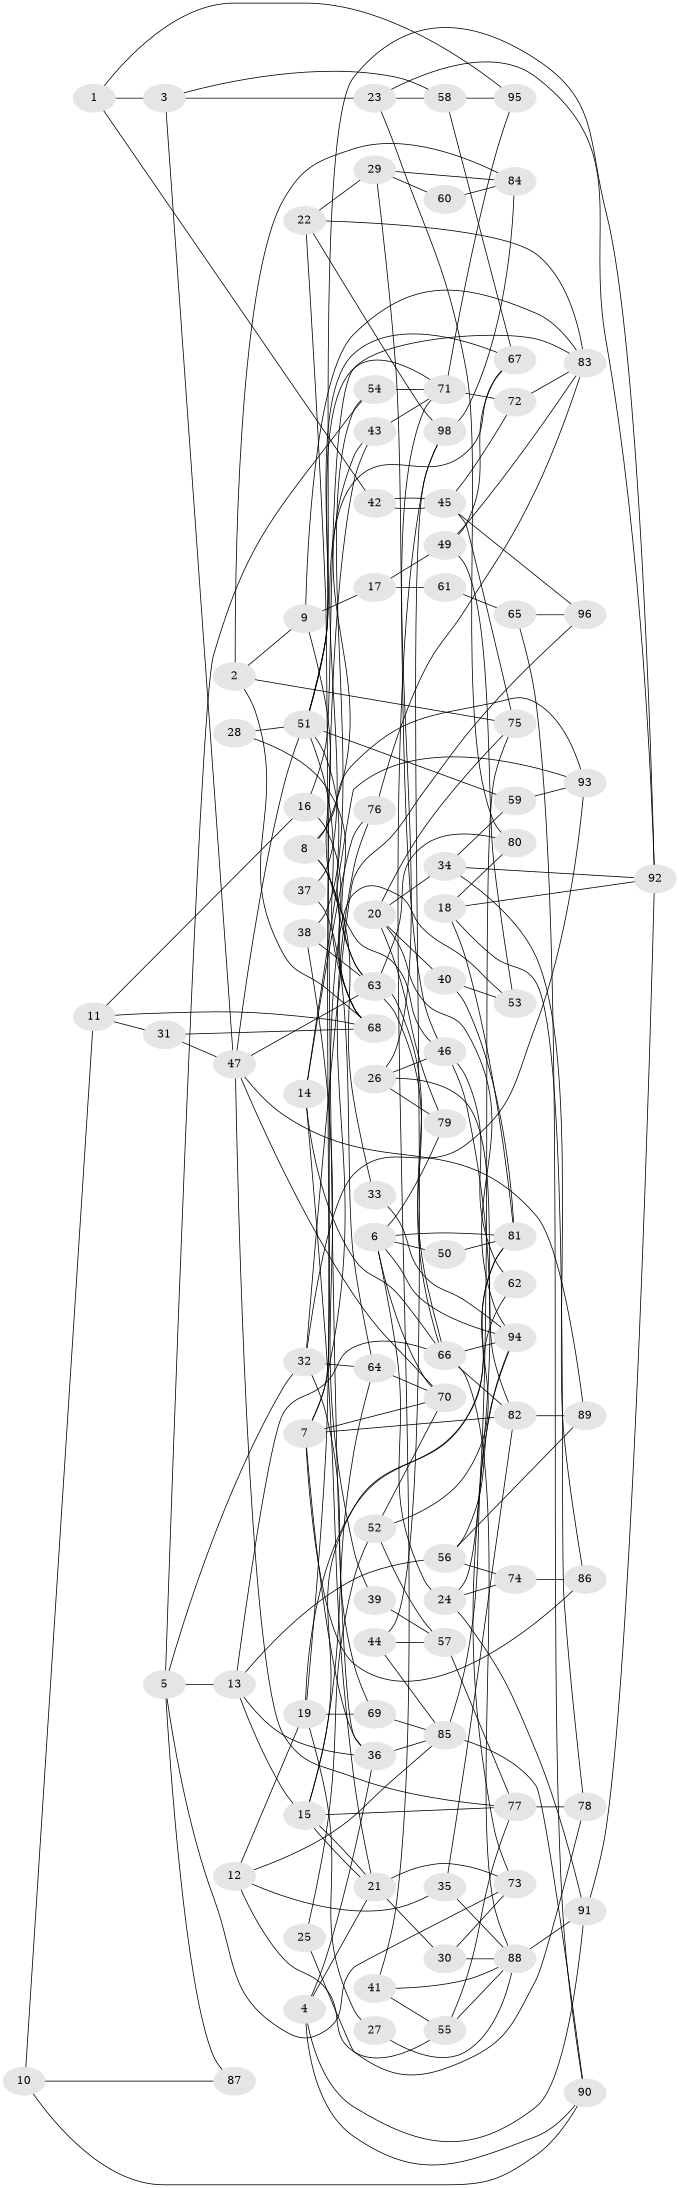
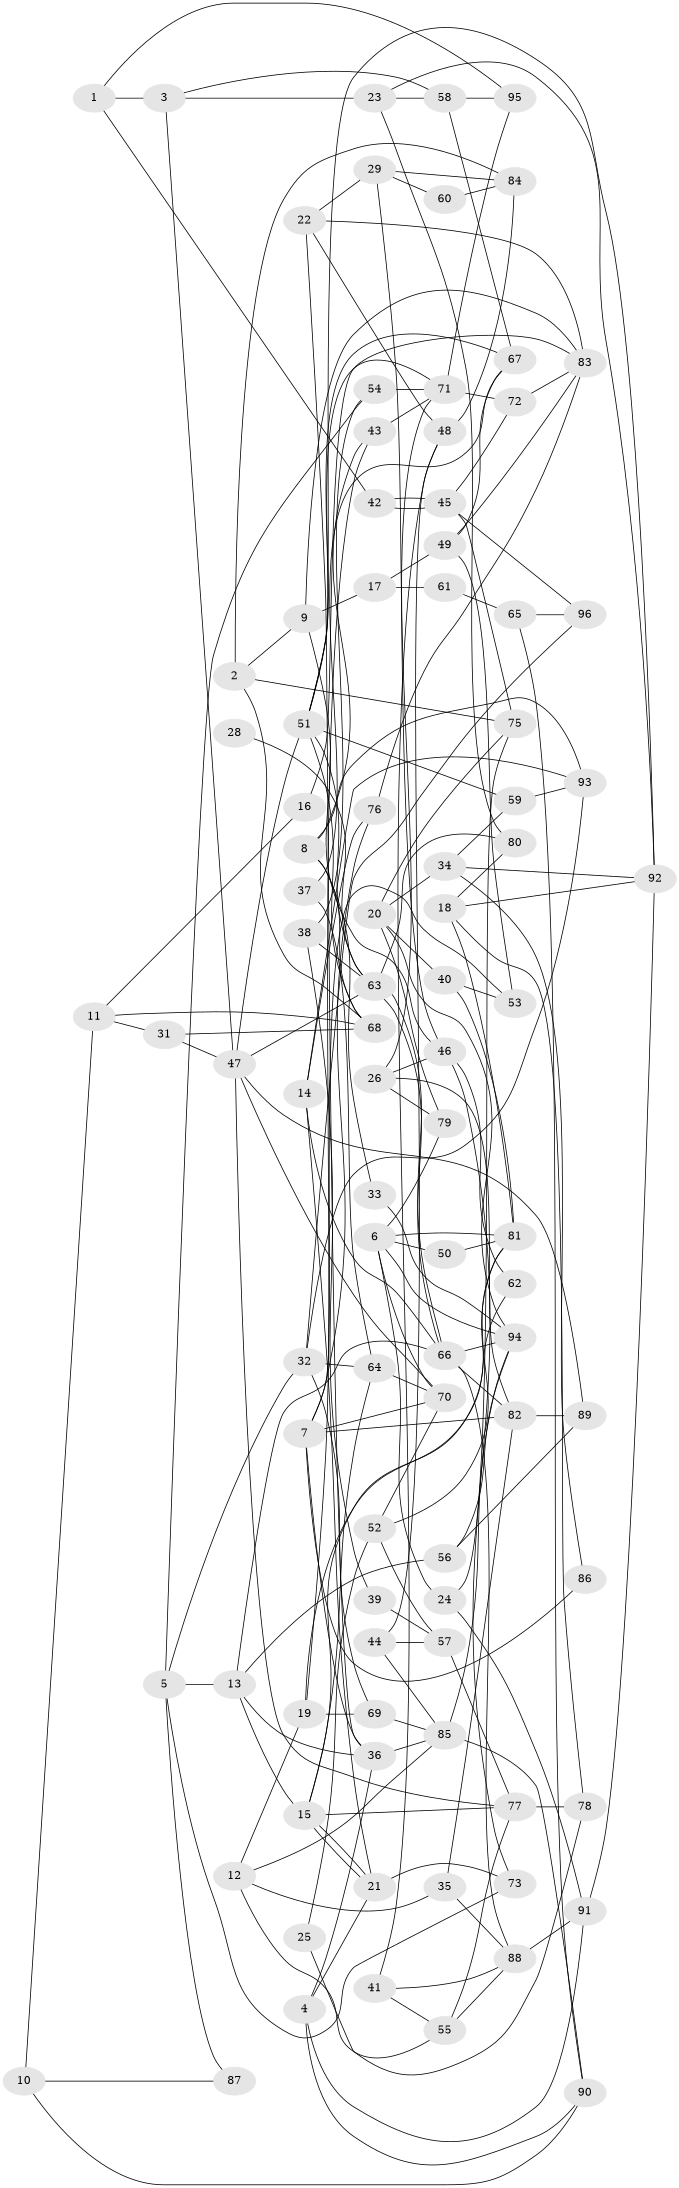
node "98": label "98" -> "48"
edge "51" -- "28": removed
edge "16" -- "68": removed
node "74": removed
node "30": removed
node "27": removed
